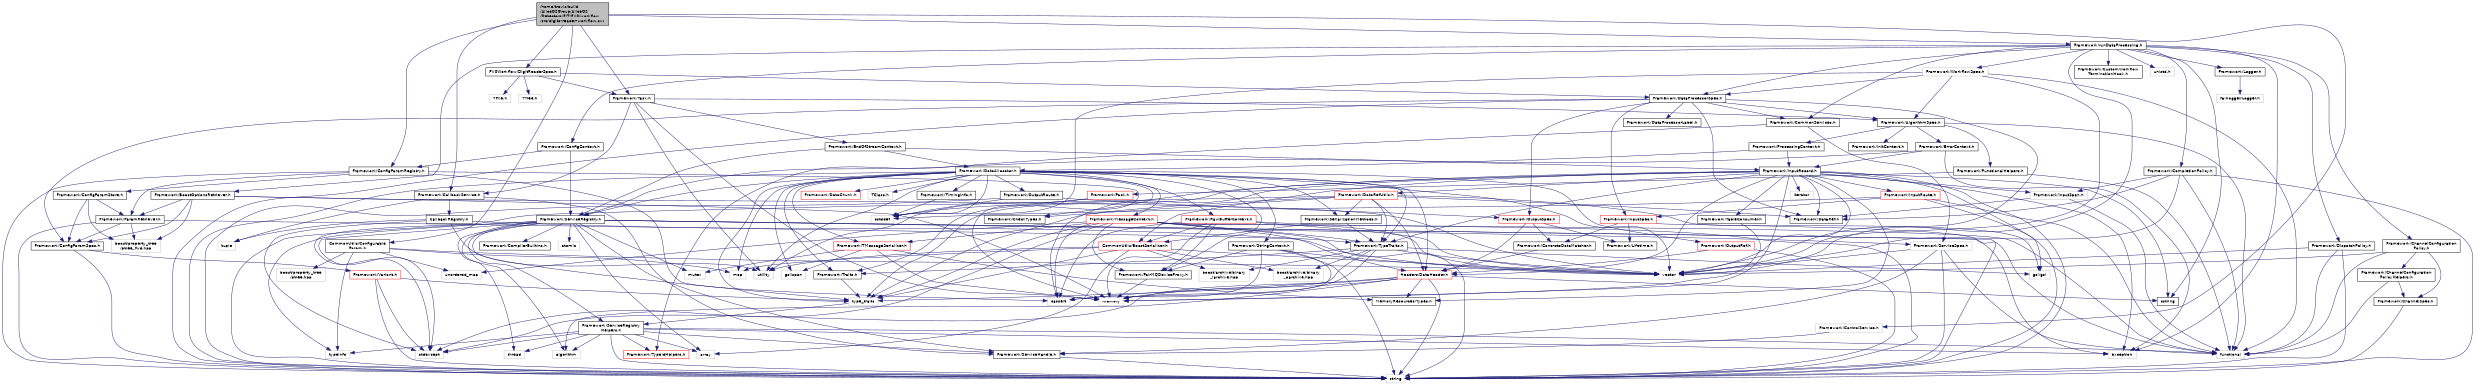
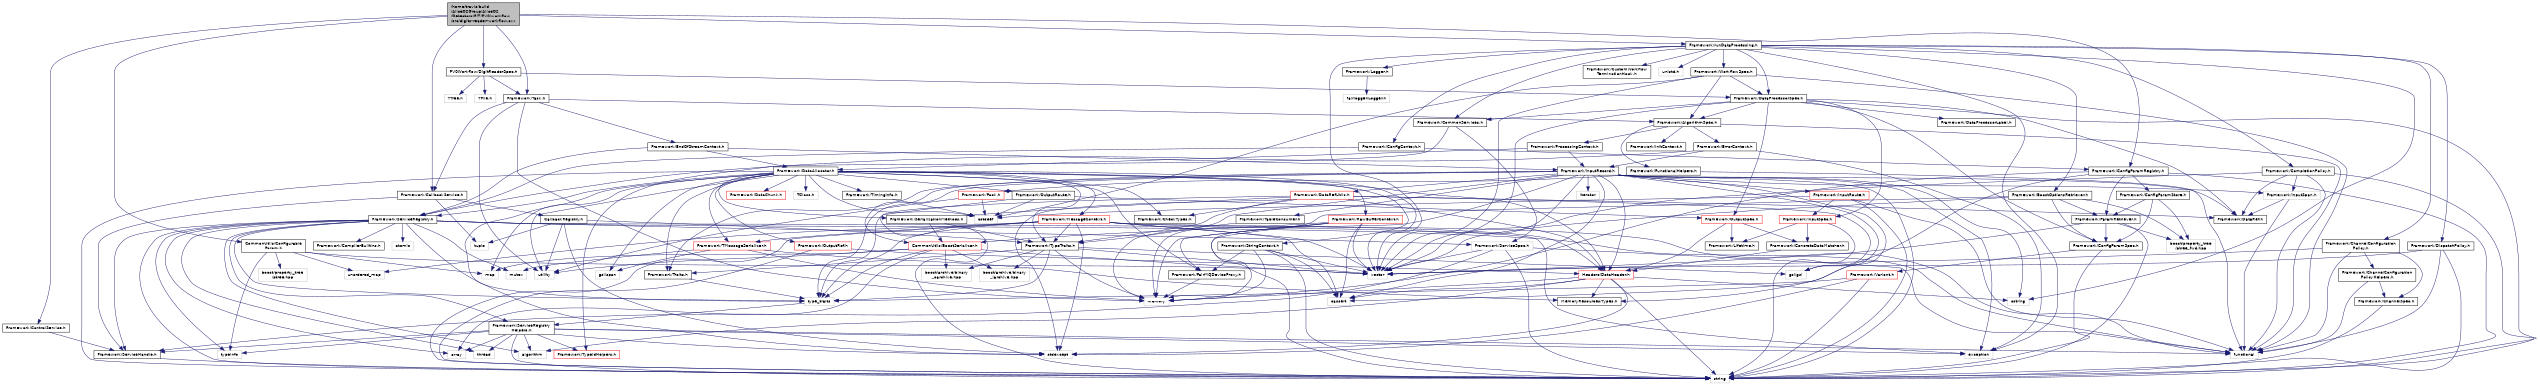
node "Framework/WorkflowSpec.h": color grey75 -> black
edge "Framework/MessageContext.h" -> "Framework/FairMQDeviceProxy.h": removed
node "cstring": color black -> grey75
node "Framework/ControlService.h": color grey75 -> black
